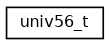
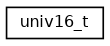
node "univ56_t": label "univ56_t" -> "univ16_t"
